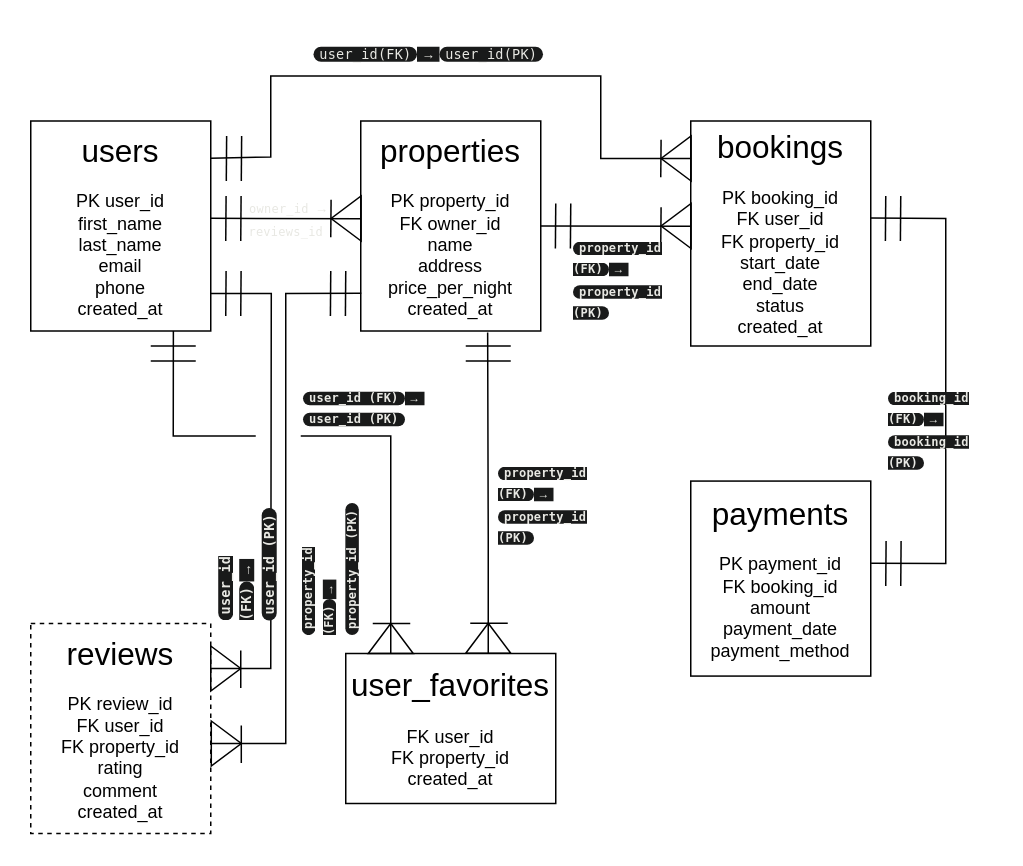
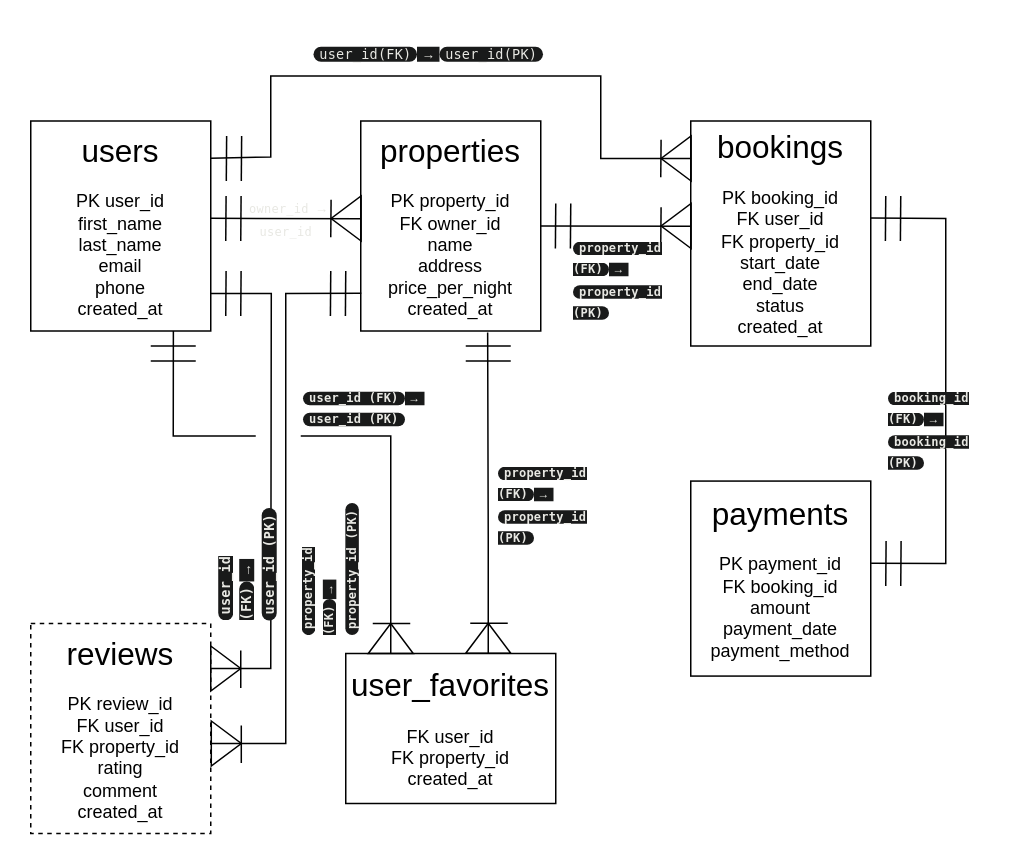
node "owner_id→ reviews_id": label "owner_id→ reviews_id" -> "owner_id→ user_id"
